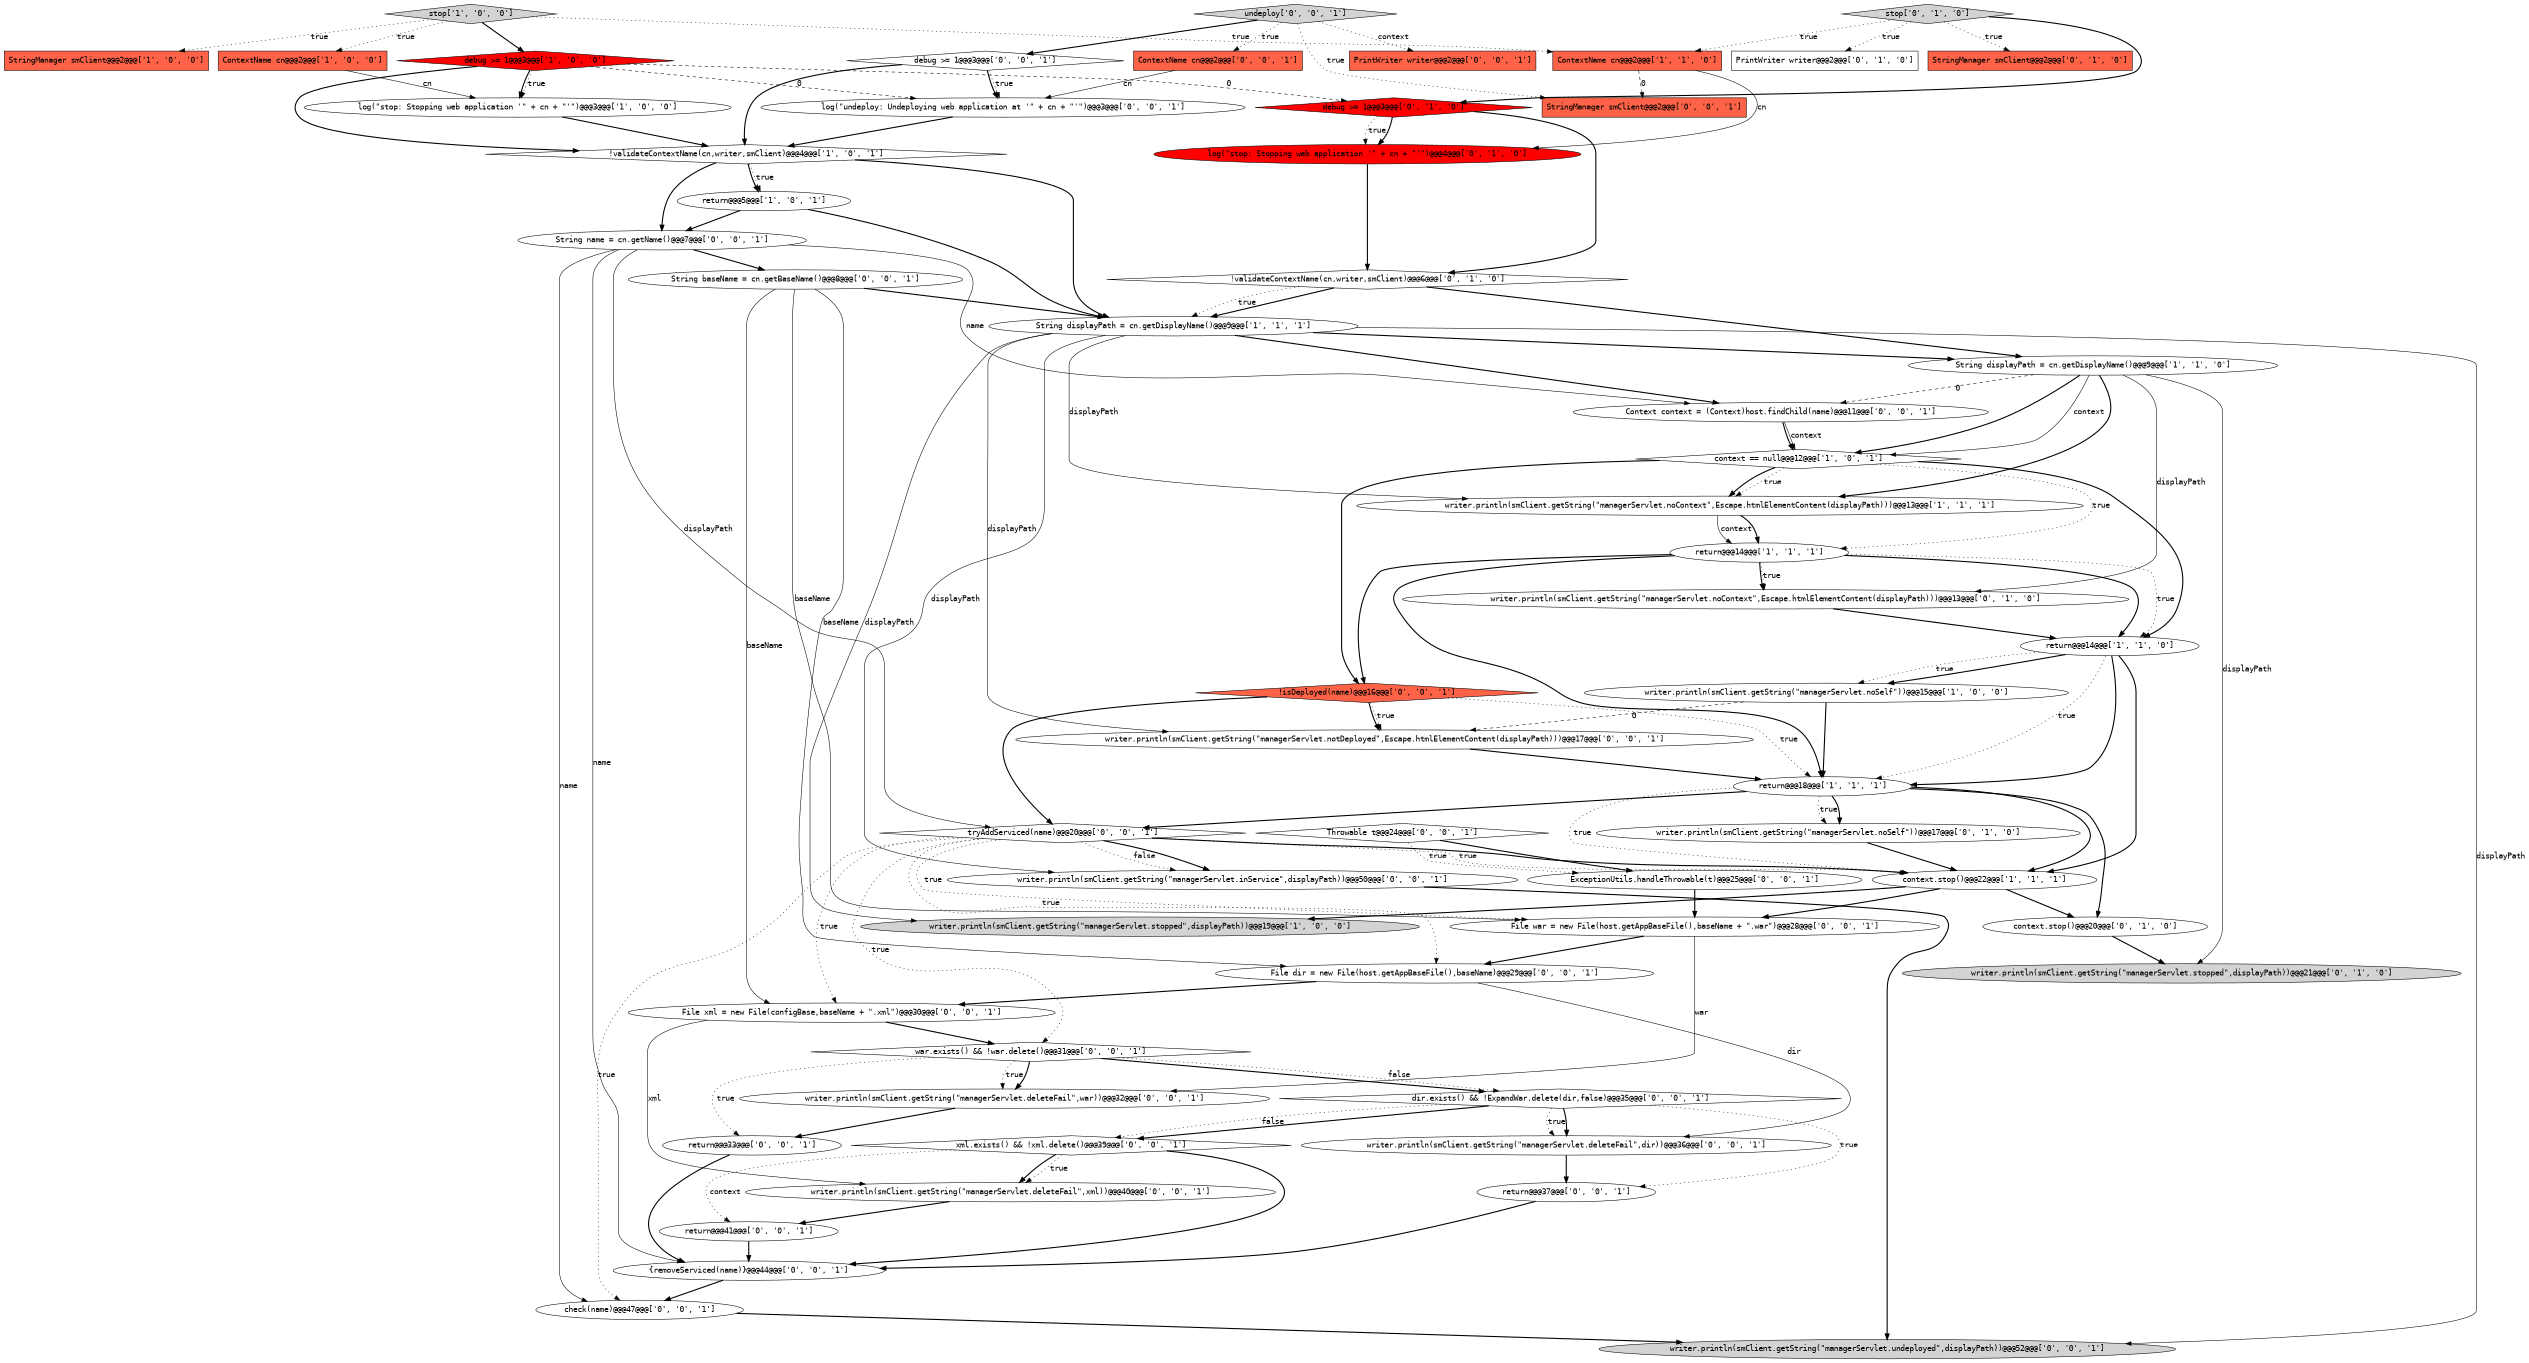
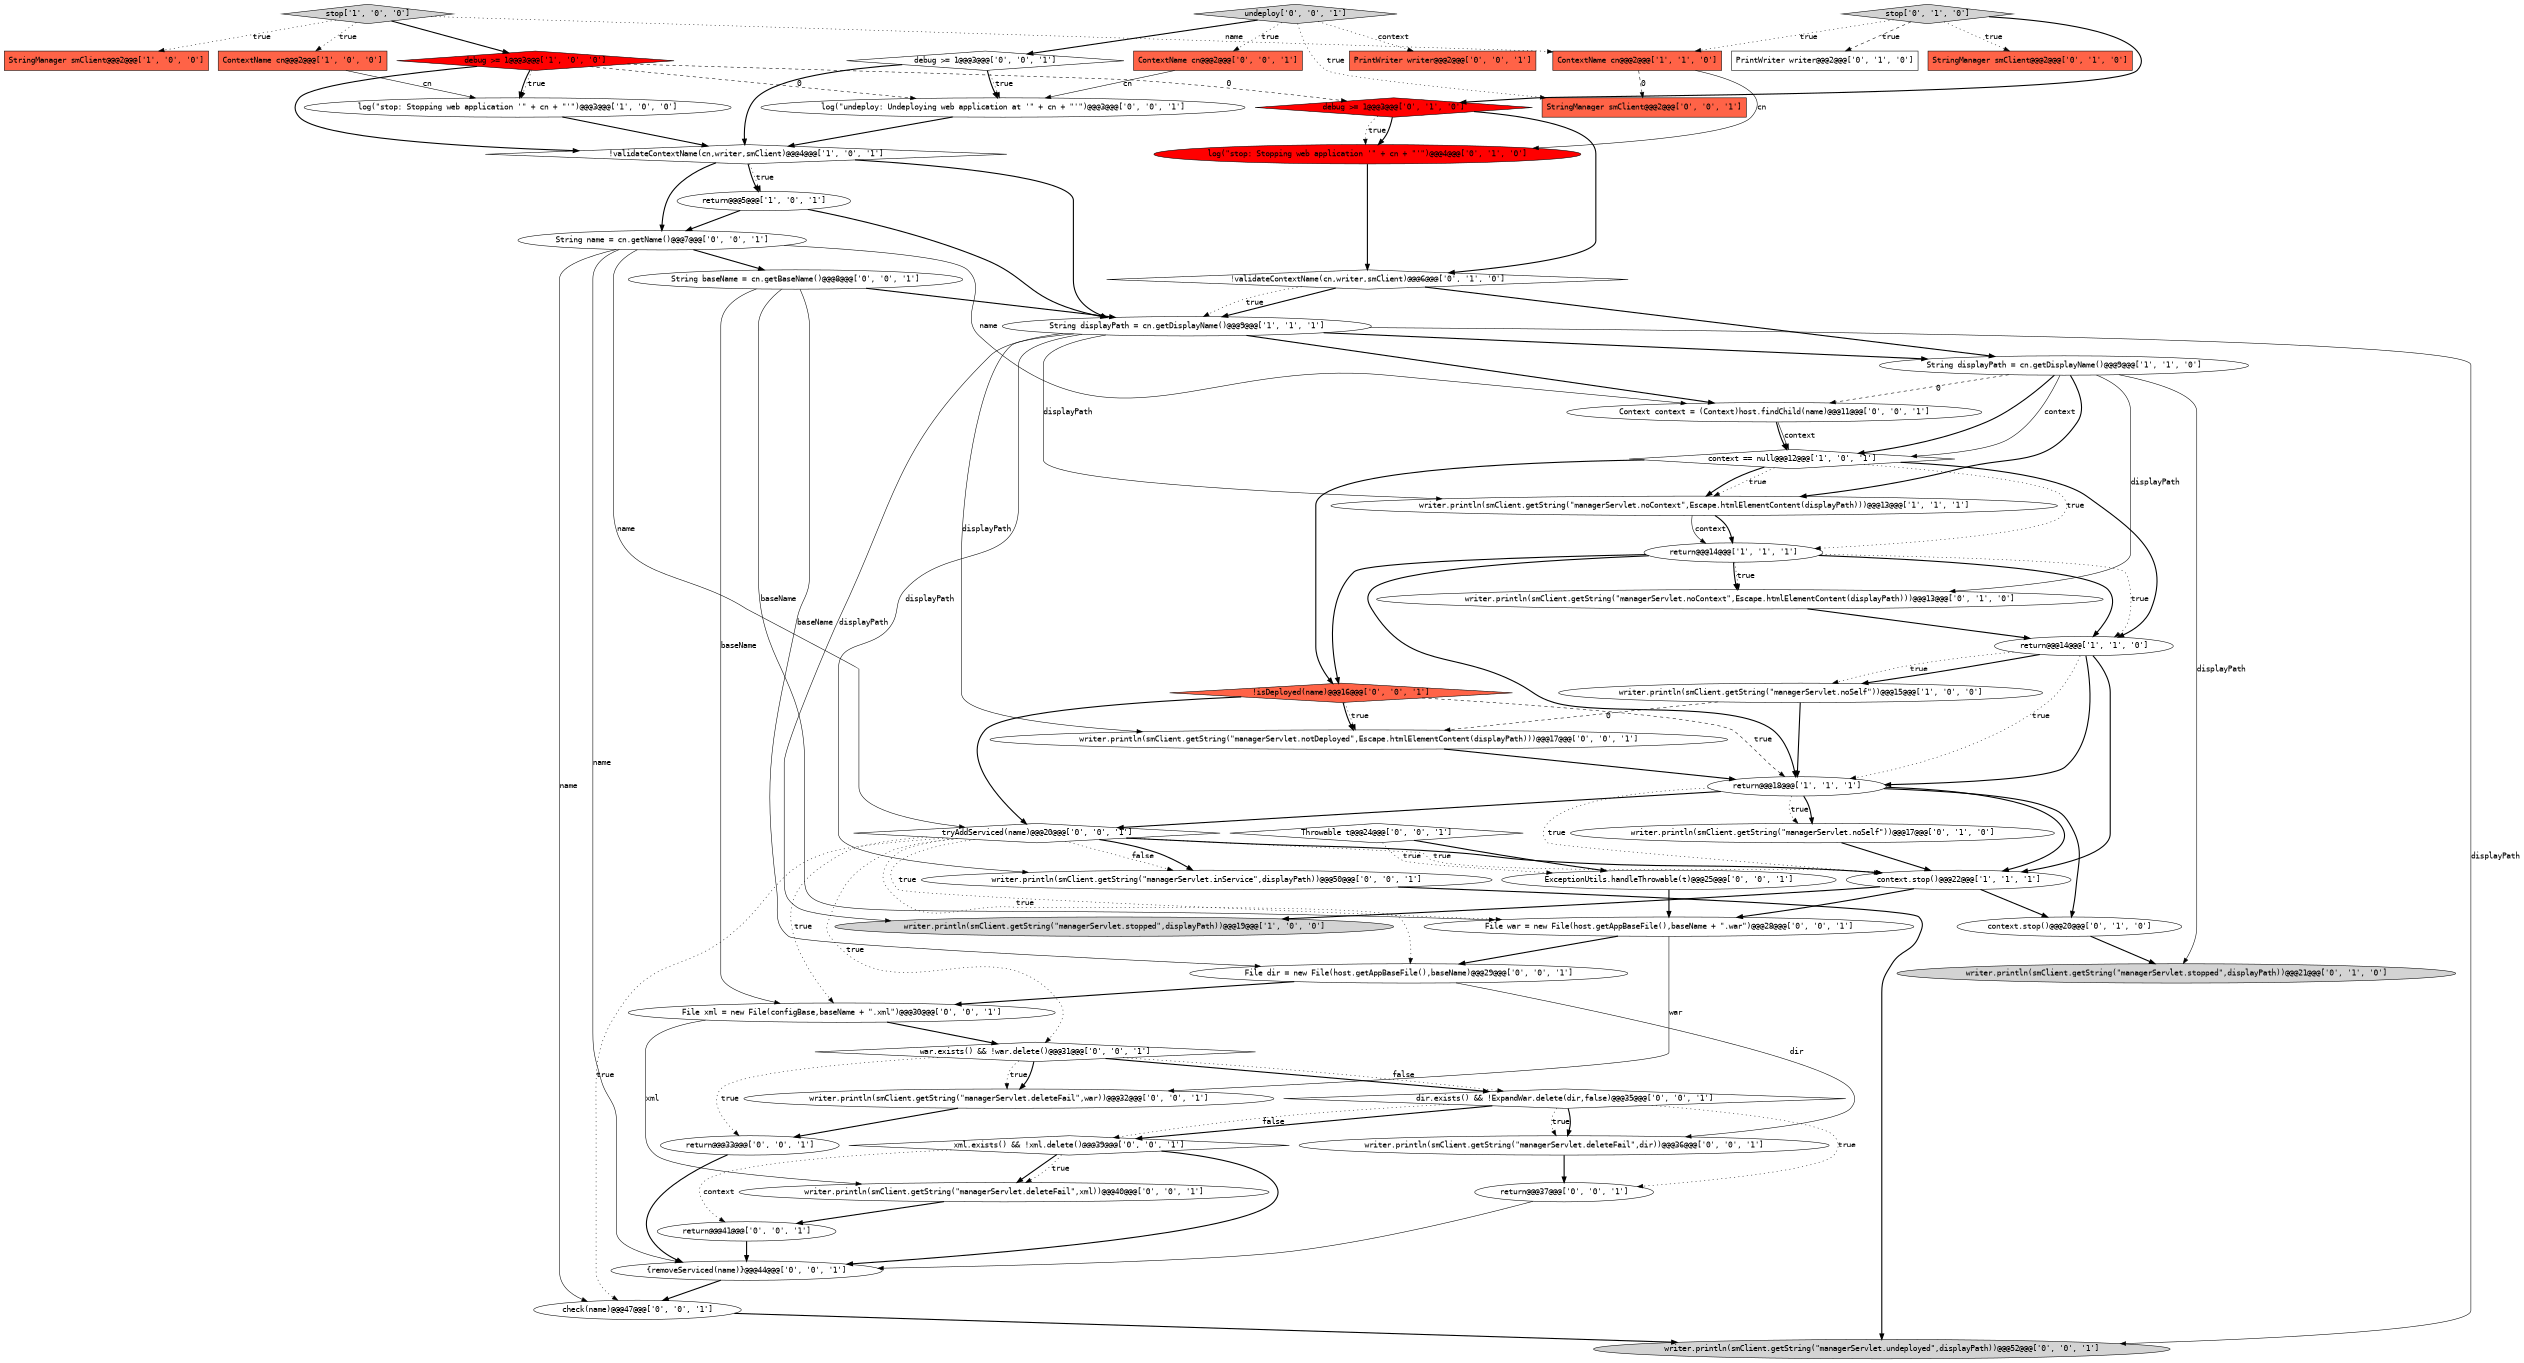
edge "stop['0', '1', '0']" -> "PrintWriter writer@@@2@@@['0', '1', '0']": style dotted -> dashed
edge "stop['1', '0', '0']" -> "ContextName cn@@@2@@@['1', '1', '0']": label "true" -> "name"
edge "String name = cn.getName()@@@7@@@['0', '0', '1']" -> "tryAddServiced(name)@@@20@@@['0', '0', '1']": label "displayPath" -> "name"
edge "!isDeployed(name)@@@16@@@['0', '0', '1']" -> "return@@@18@@@['1', '1', '1']": style dotted -> dashed
edge "return@@@37@@@['0', '0', '1']" -> "{removeServiced(name)}@@@44@@@['0', '0', '1']": style bold -> solid
